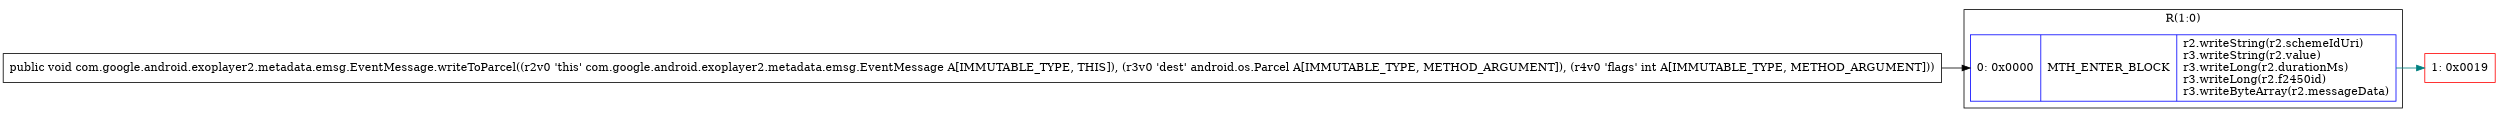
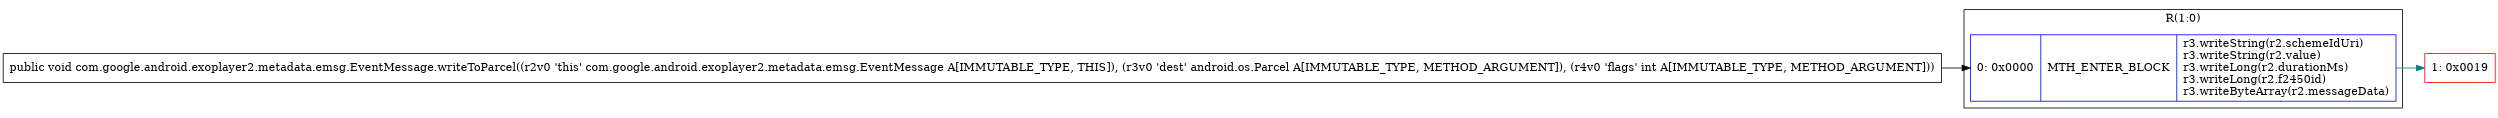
node "0: 0x0000": text "r2.writeString(r2.schemeIdUri)" -> "r3.writeString(r2.schemeIdUri)"
